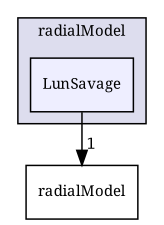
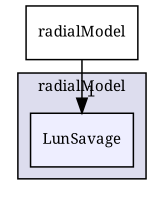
edge "LunSavage" -> "radialModel": reversed
